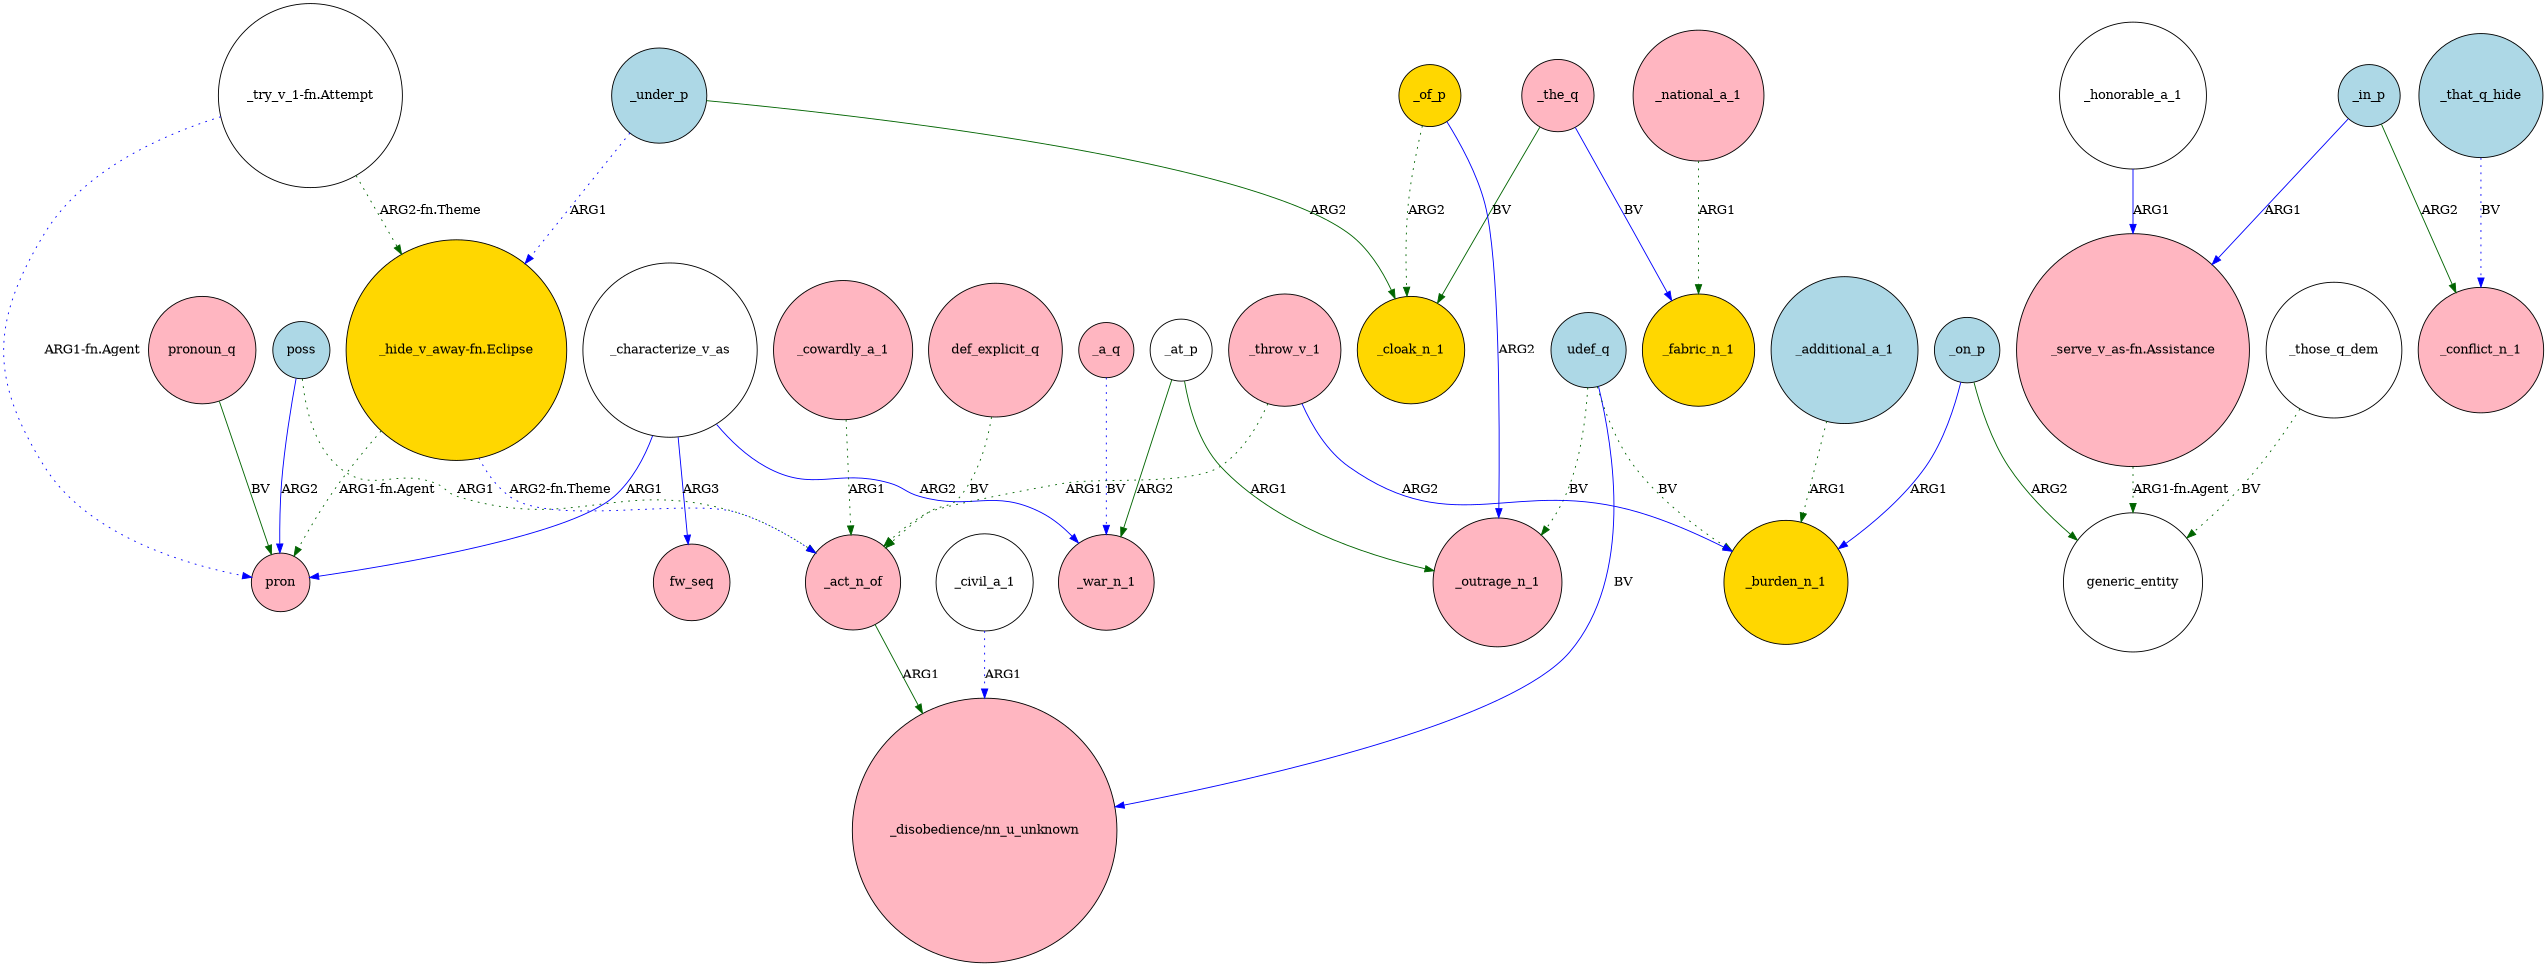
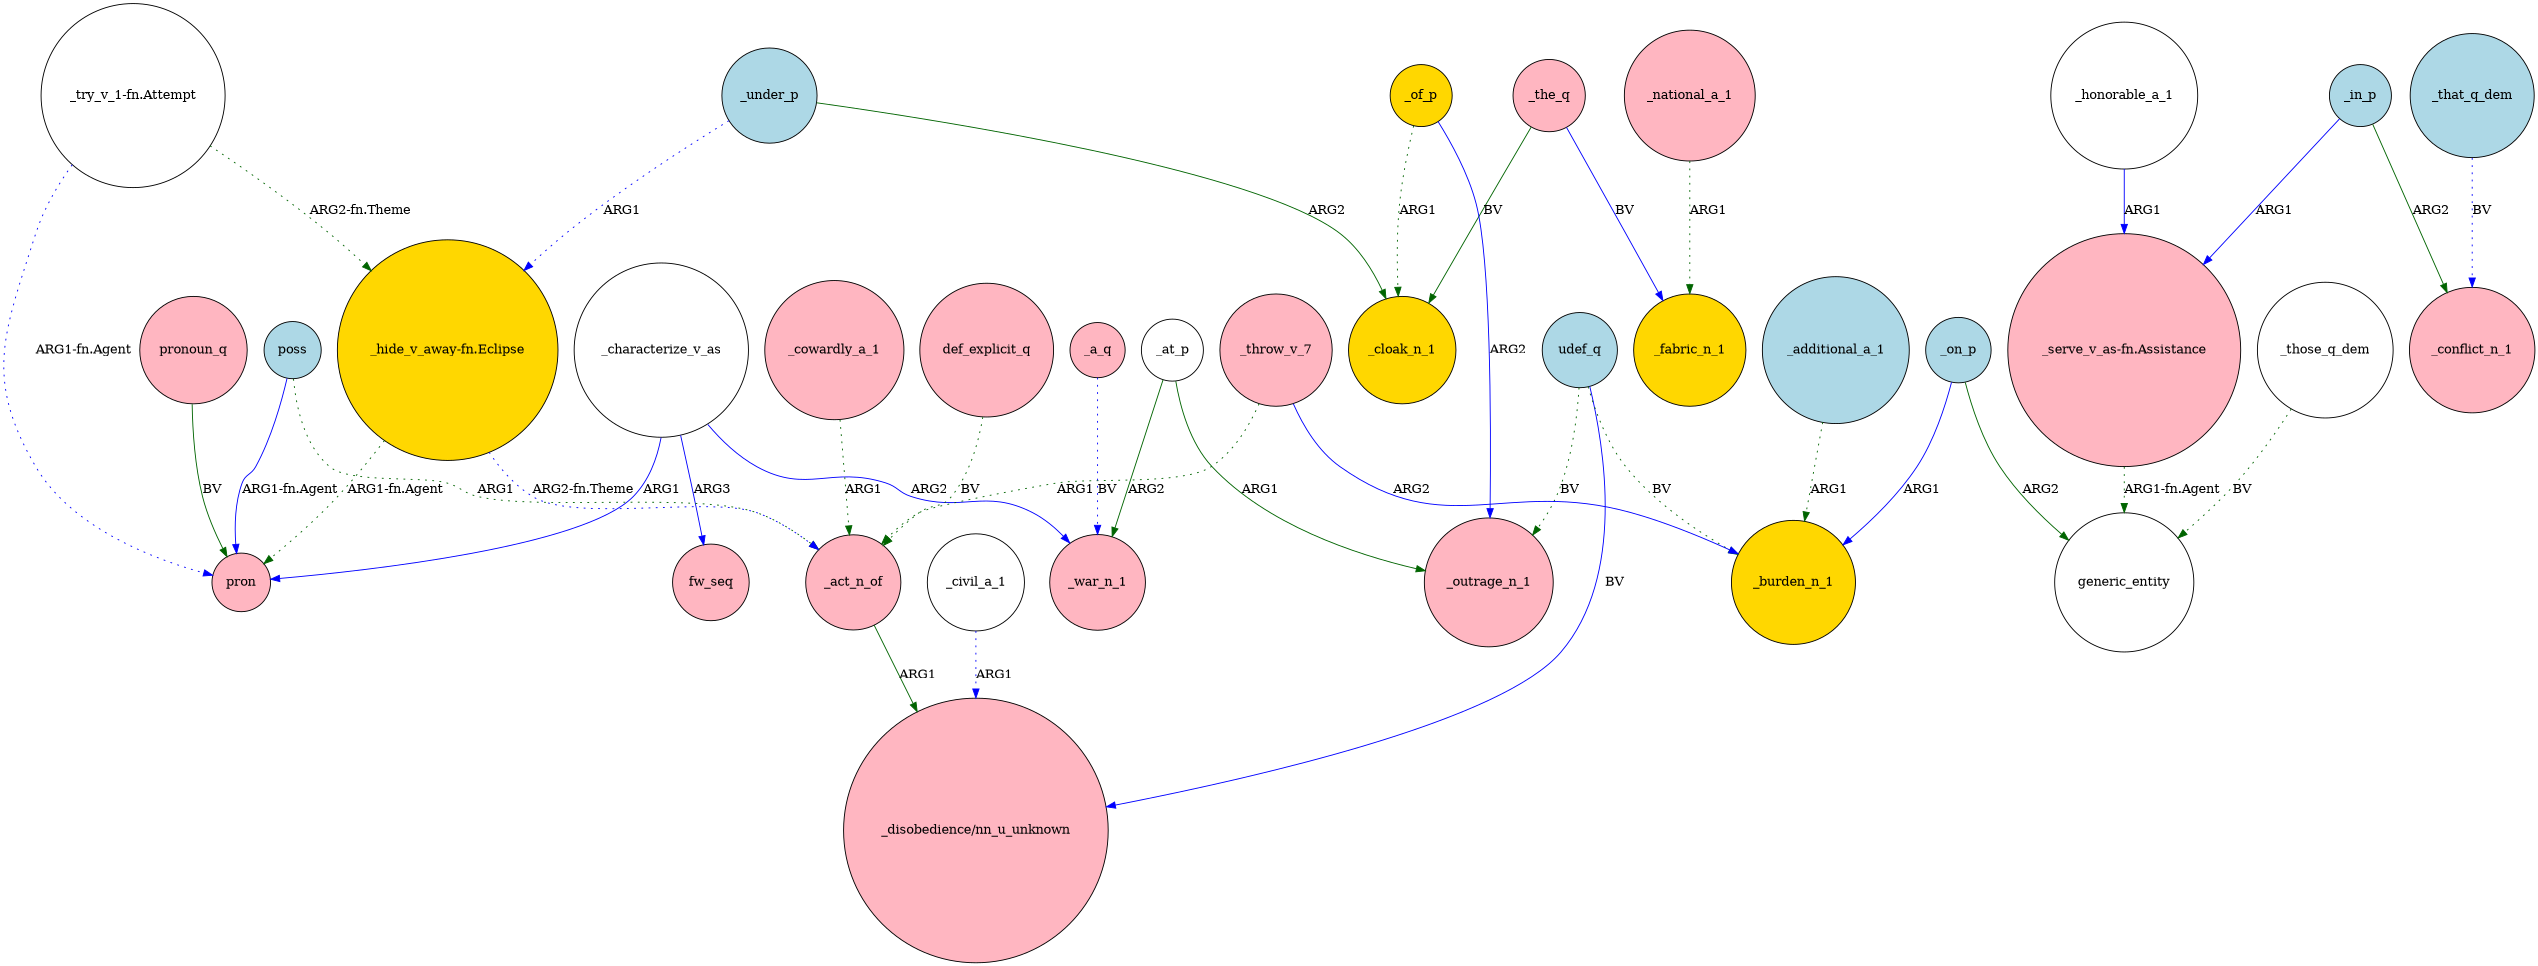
node "_that_q_hide": label "_that_q_hide" -> "_that_q_dem"
edge "_of_p" -> "_cloak_n_1": label "ARG2" -> "ARG1"
node "_throw_v_1": label "_throw_v_1" -> "_throw_v_7"
edge "poss" -> "pron": label "ARG2" -> "ARG1-fn.Agent"
